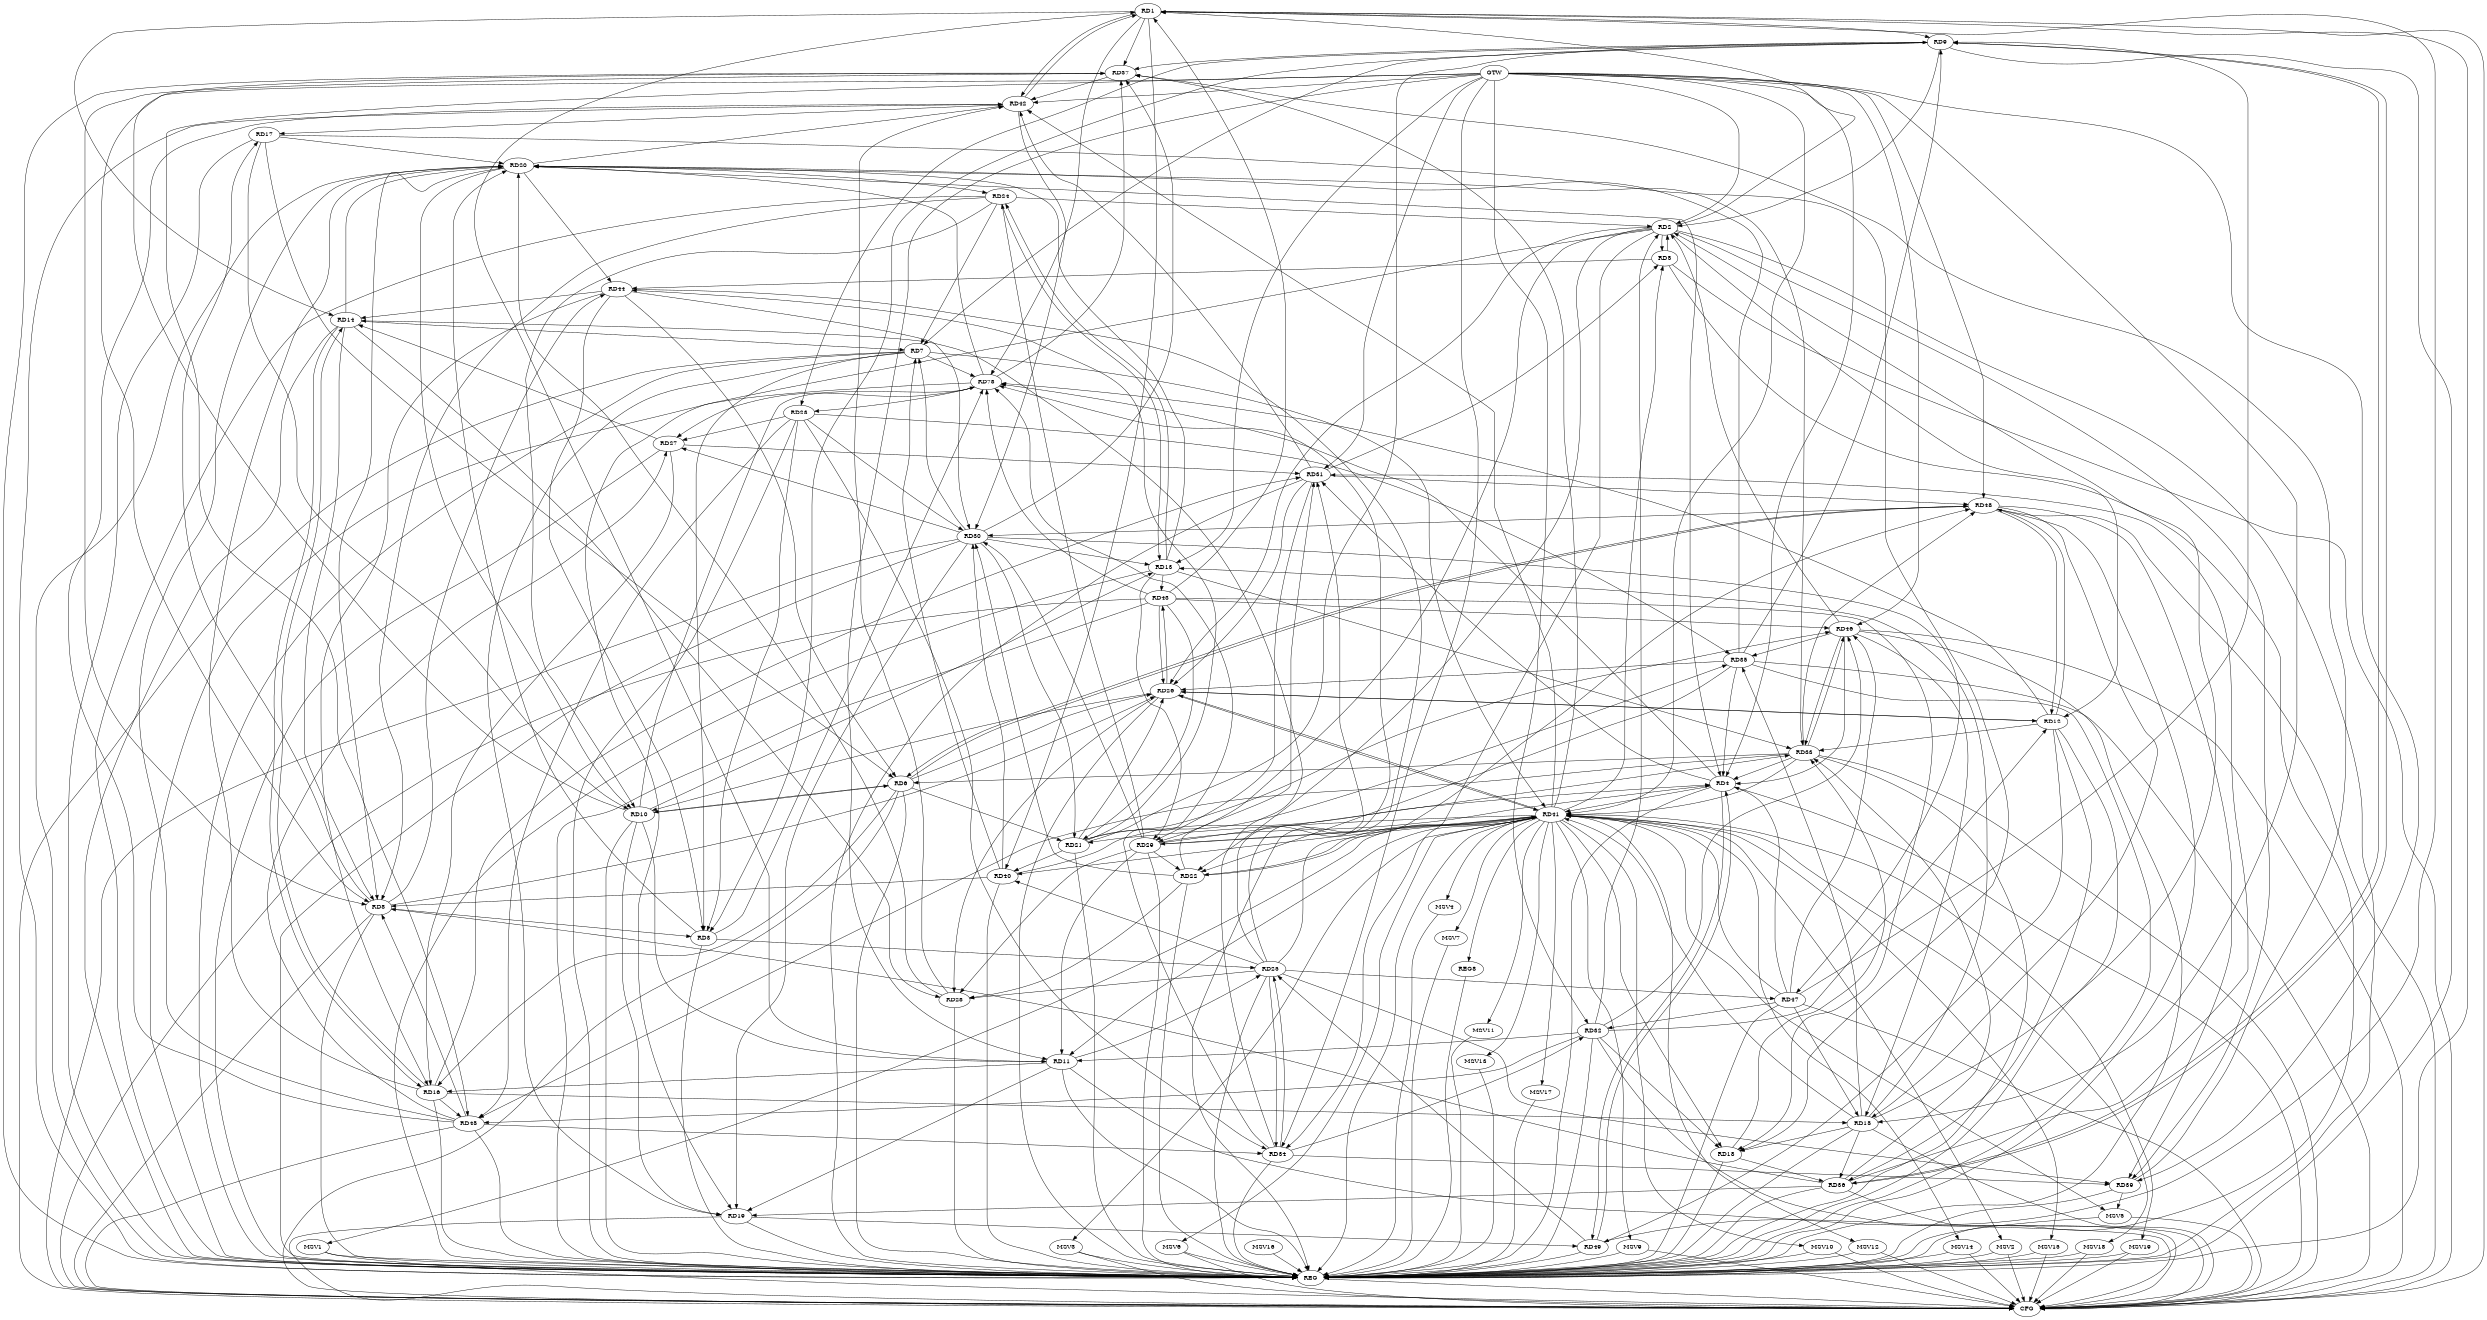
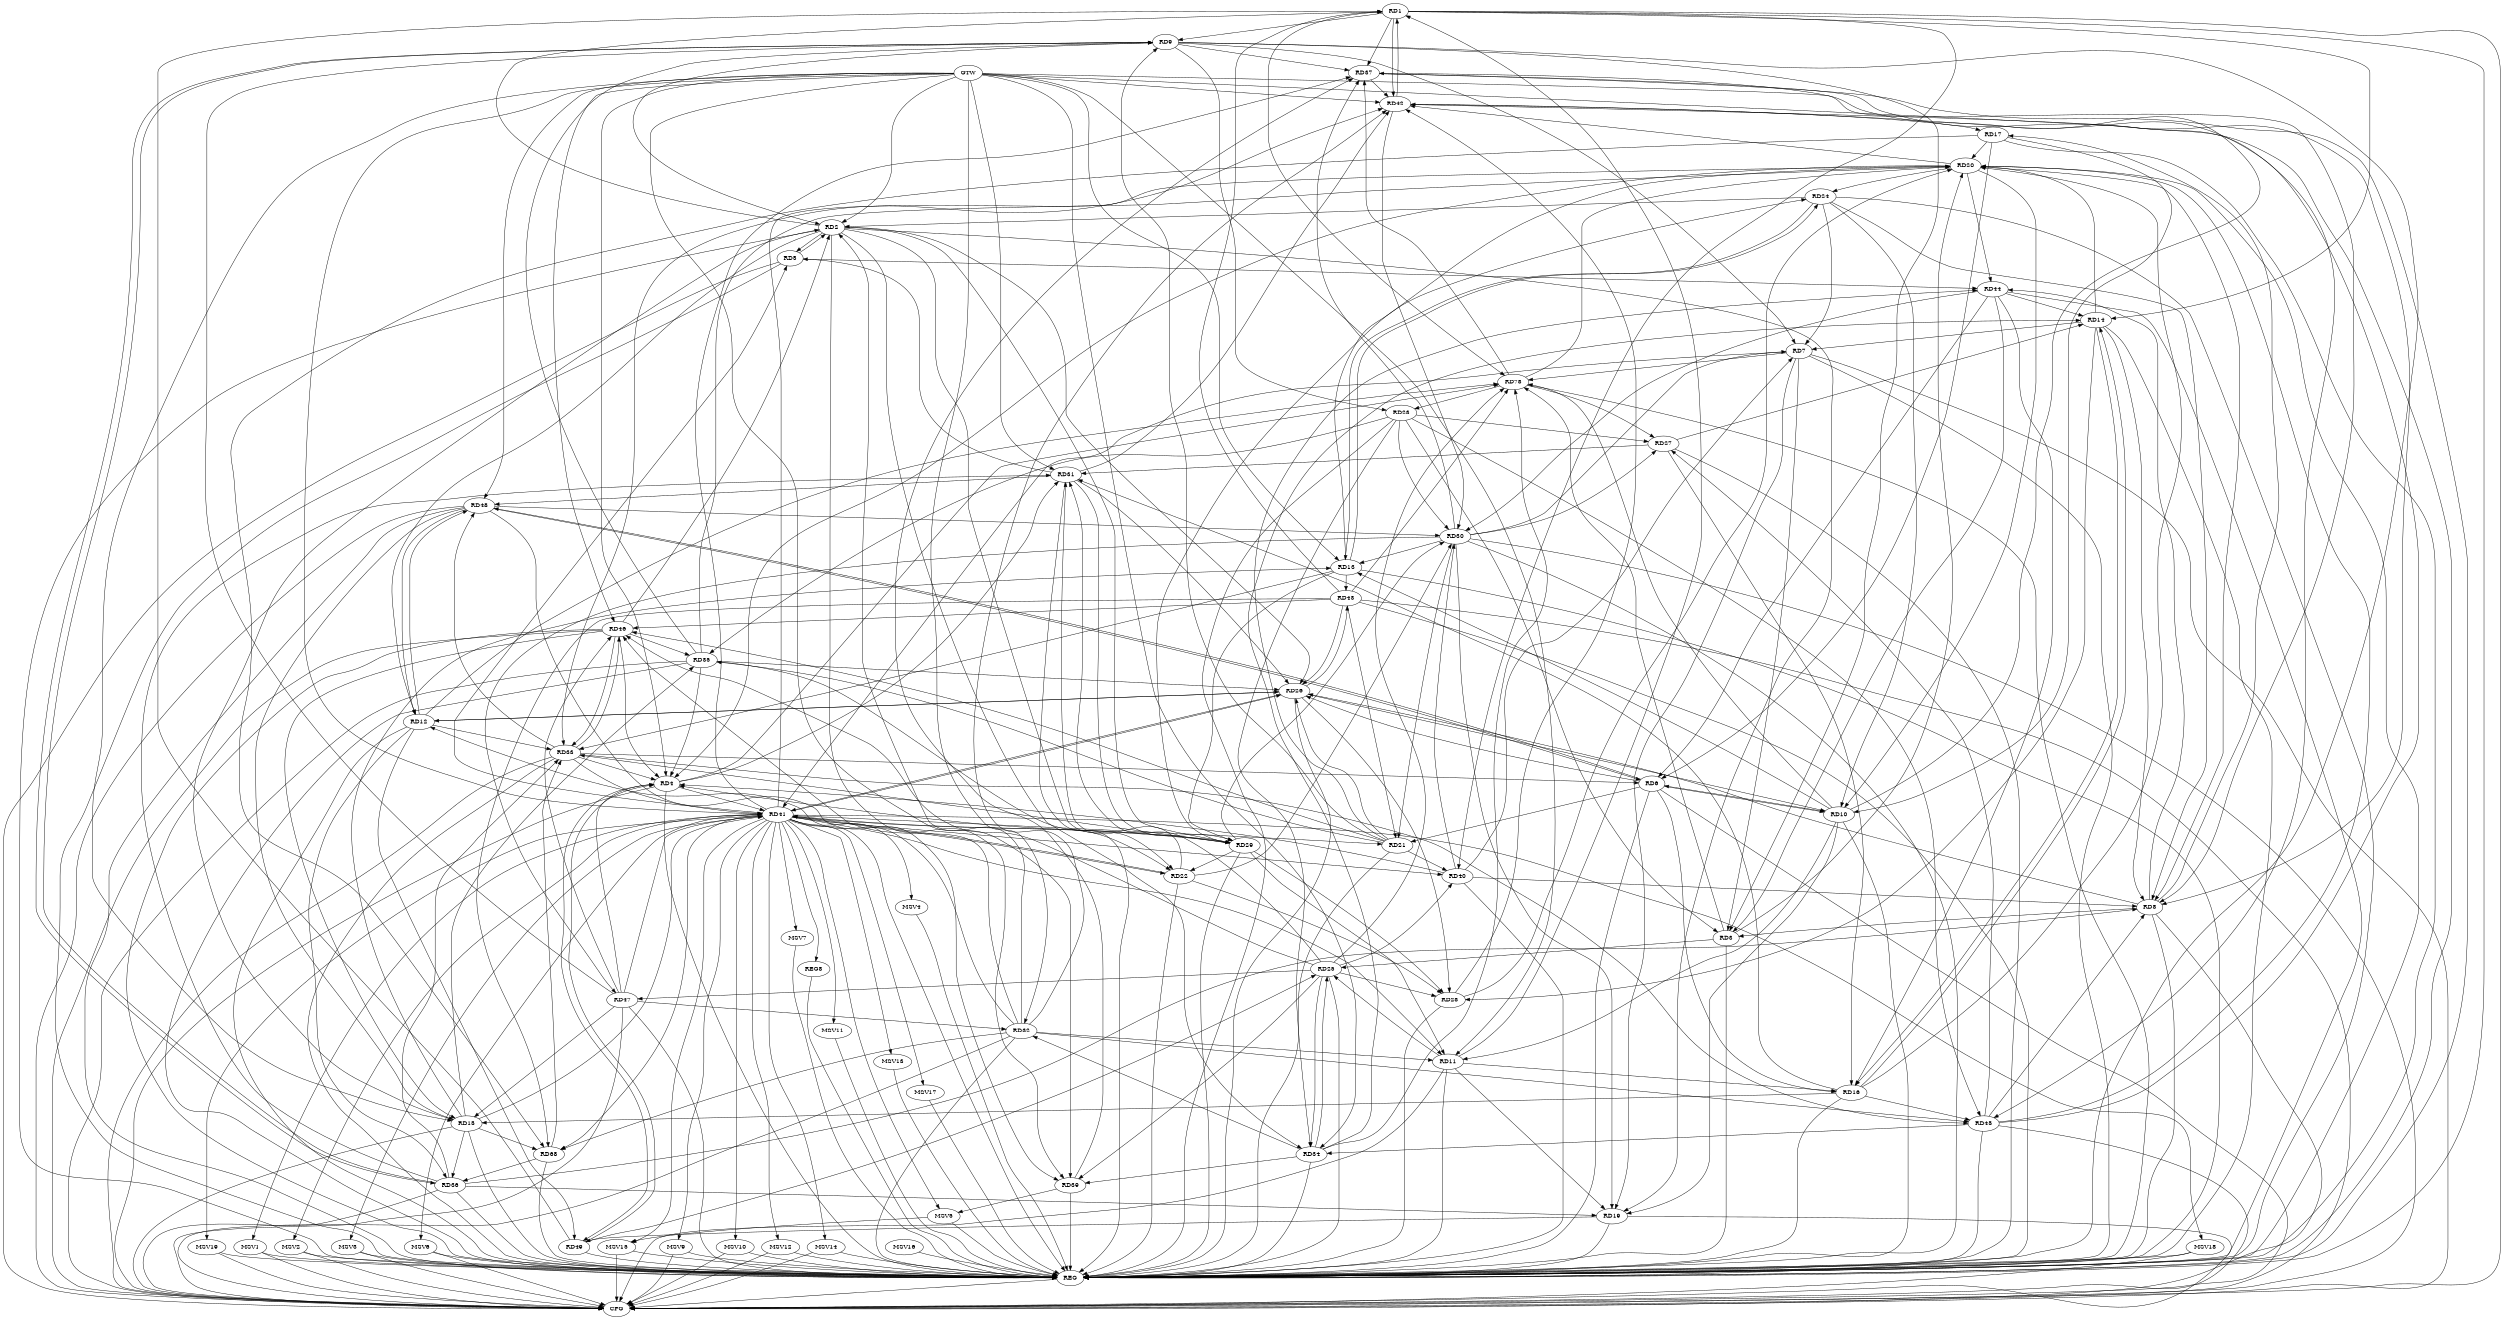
edge "RD32" -> "RD42": added
edge "RD25" -> "RD48": now "RD25" -> "RD46"
node "RD18": label "RD18" -> "RD68"
edge "MSV5" -> "CFG": now "MSV5" -> "MSV15"
